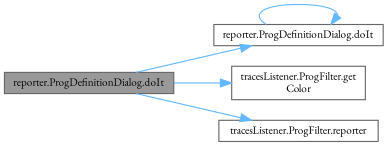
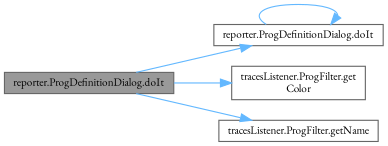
node "tracesListener.ProgFilter.reporter": label "tracesListener.ProgFilter.reporter" -> "tracesListener.ProgFilter.getName"
